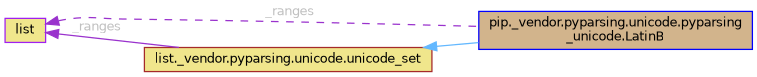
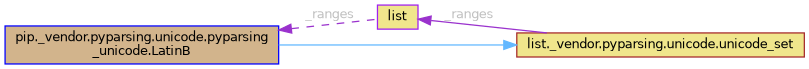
edge "pip._vendor.pyparsing.unicode.pyparsing _unicode.LatinB" -> "list": reversed
